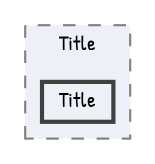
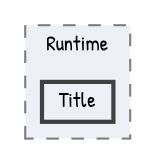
cluster "Title": label "Title" -> "Runtime"
